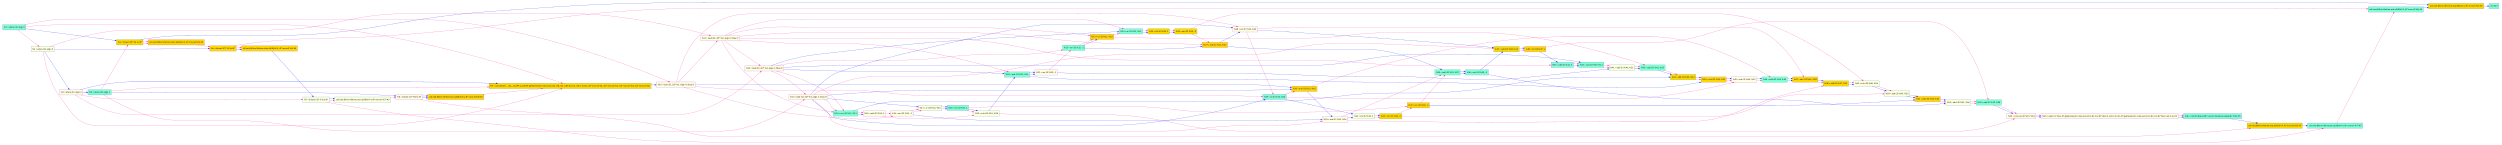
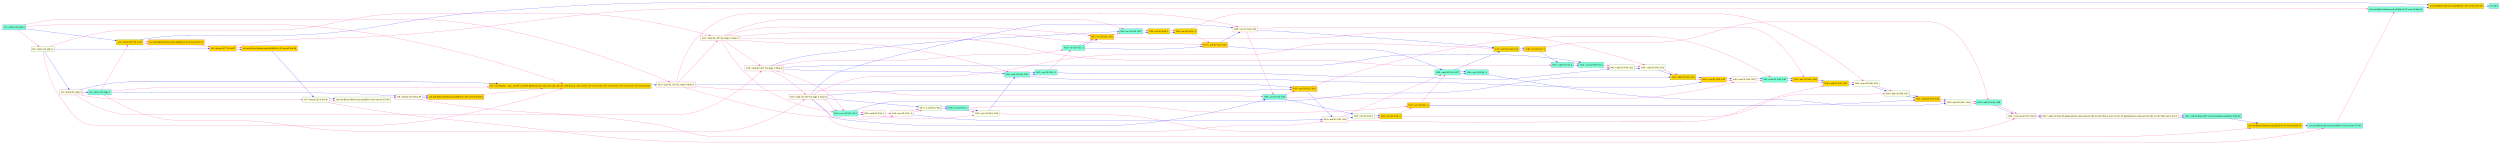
edge "%36 = mul i32 %35, -3" -> "%37 = add i32 %28, %13": now "%35 = add i32 %31, %27" -> "%37 = add i32 %28, %13"
node "%42 = add i32 %41, %23": fillcolor aquamarine -> lightyellow
node "%21 = xor i32 %20, -1": fillcolor lightyellow -> aquamarine
